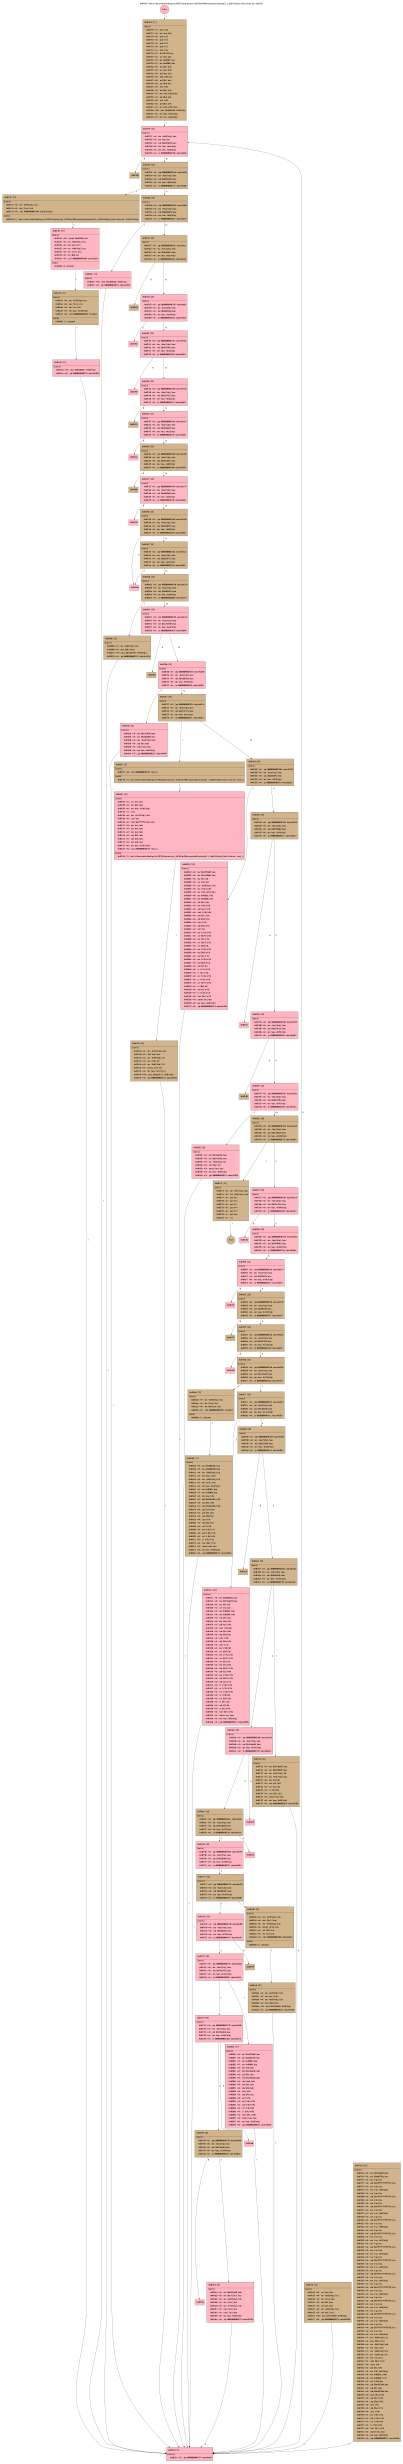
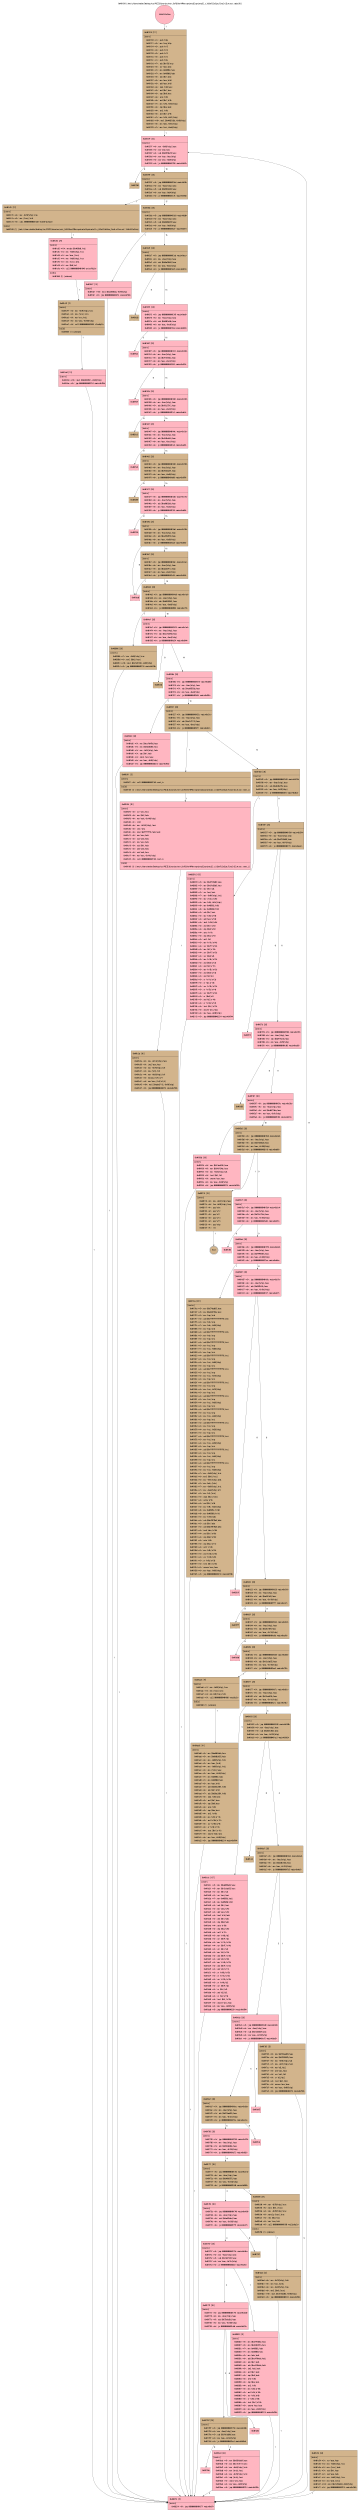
node "Entry": label "Entry" -> "ViGetFileSize"
edge "0x4015eb [28]" -> "0x4017ea [321]": added, label "1"
